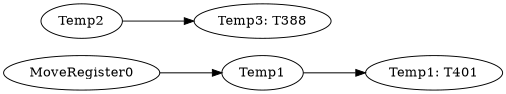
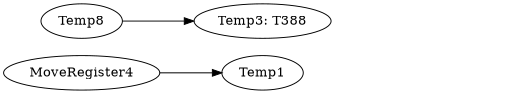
node "Temp2": label "Temp2" -> "Temp8"
node "MoveRegister0": label "MoveRegister0" -> "MoveRegister4"
node "Temp1: T401": removed
